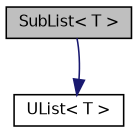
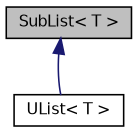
edge "SubList< T >" -> "UList< T >": reversed
